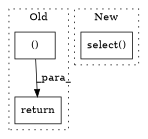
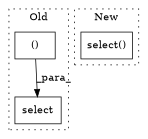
node "return": label "return" -> "select"
